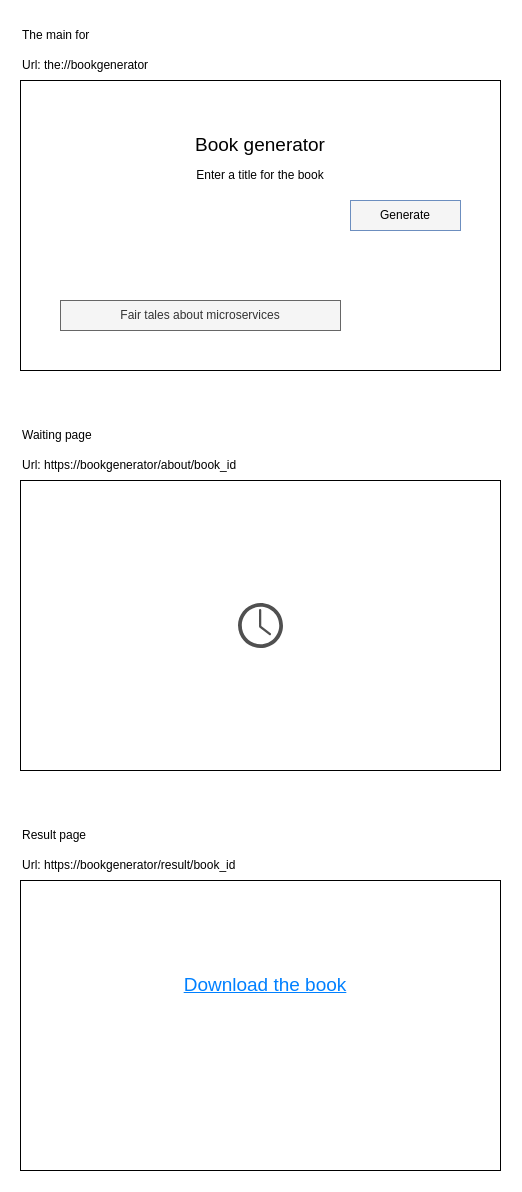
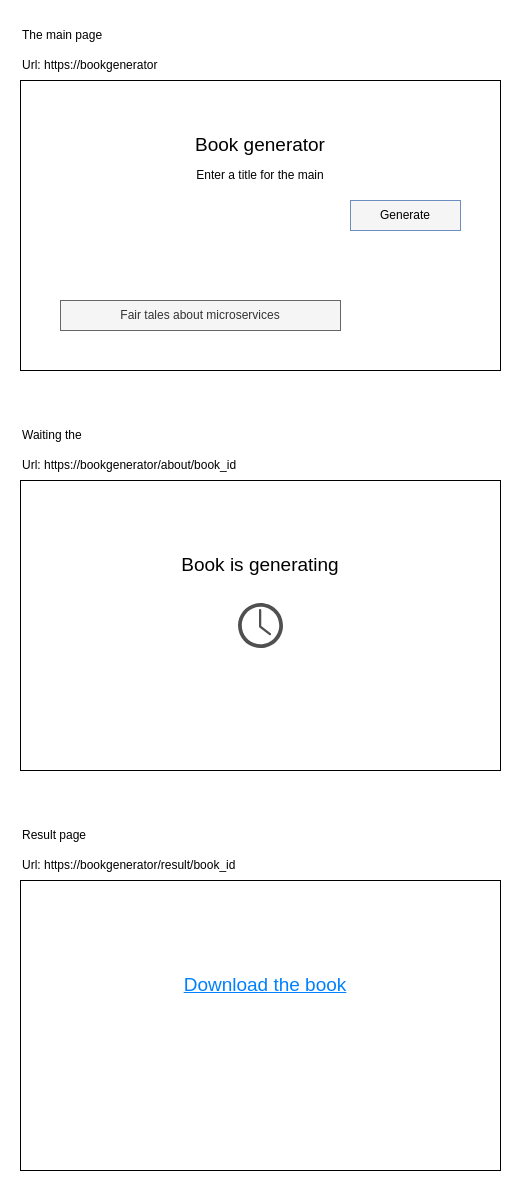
node "The main for": label "The main for" -> "The main page"
node "Url: the://bookgenerator": label "Url: the://bookgenerator" -> "Url: https://bookgenerator"
node "Enter a title for the book": label "Enter a title for the book" -> "Enter a title for the main"
node "Waiting page": label "Waiting page" -> "Waiting the"
node "Book is generating": added
